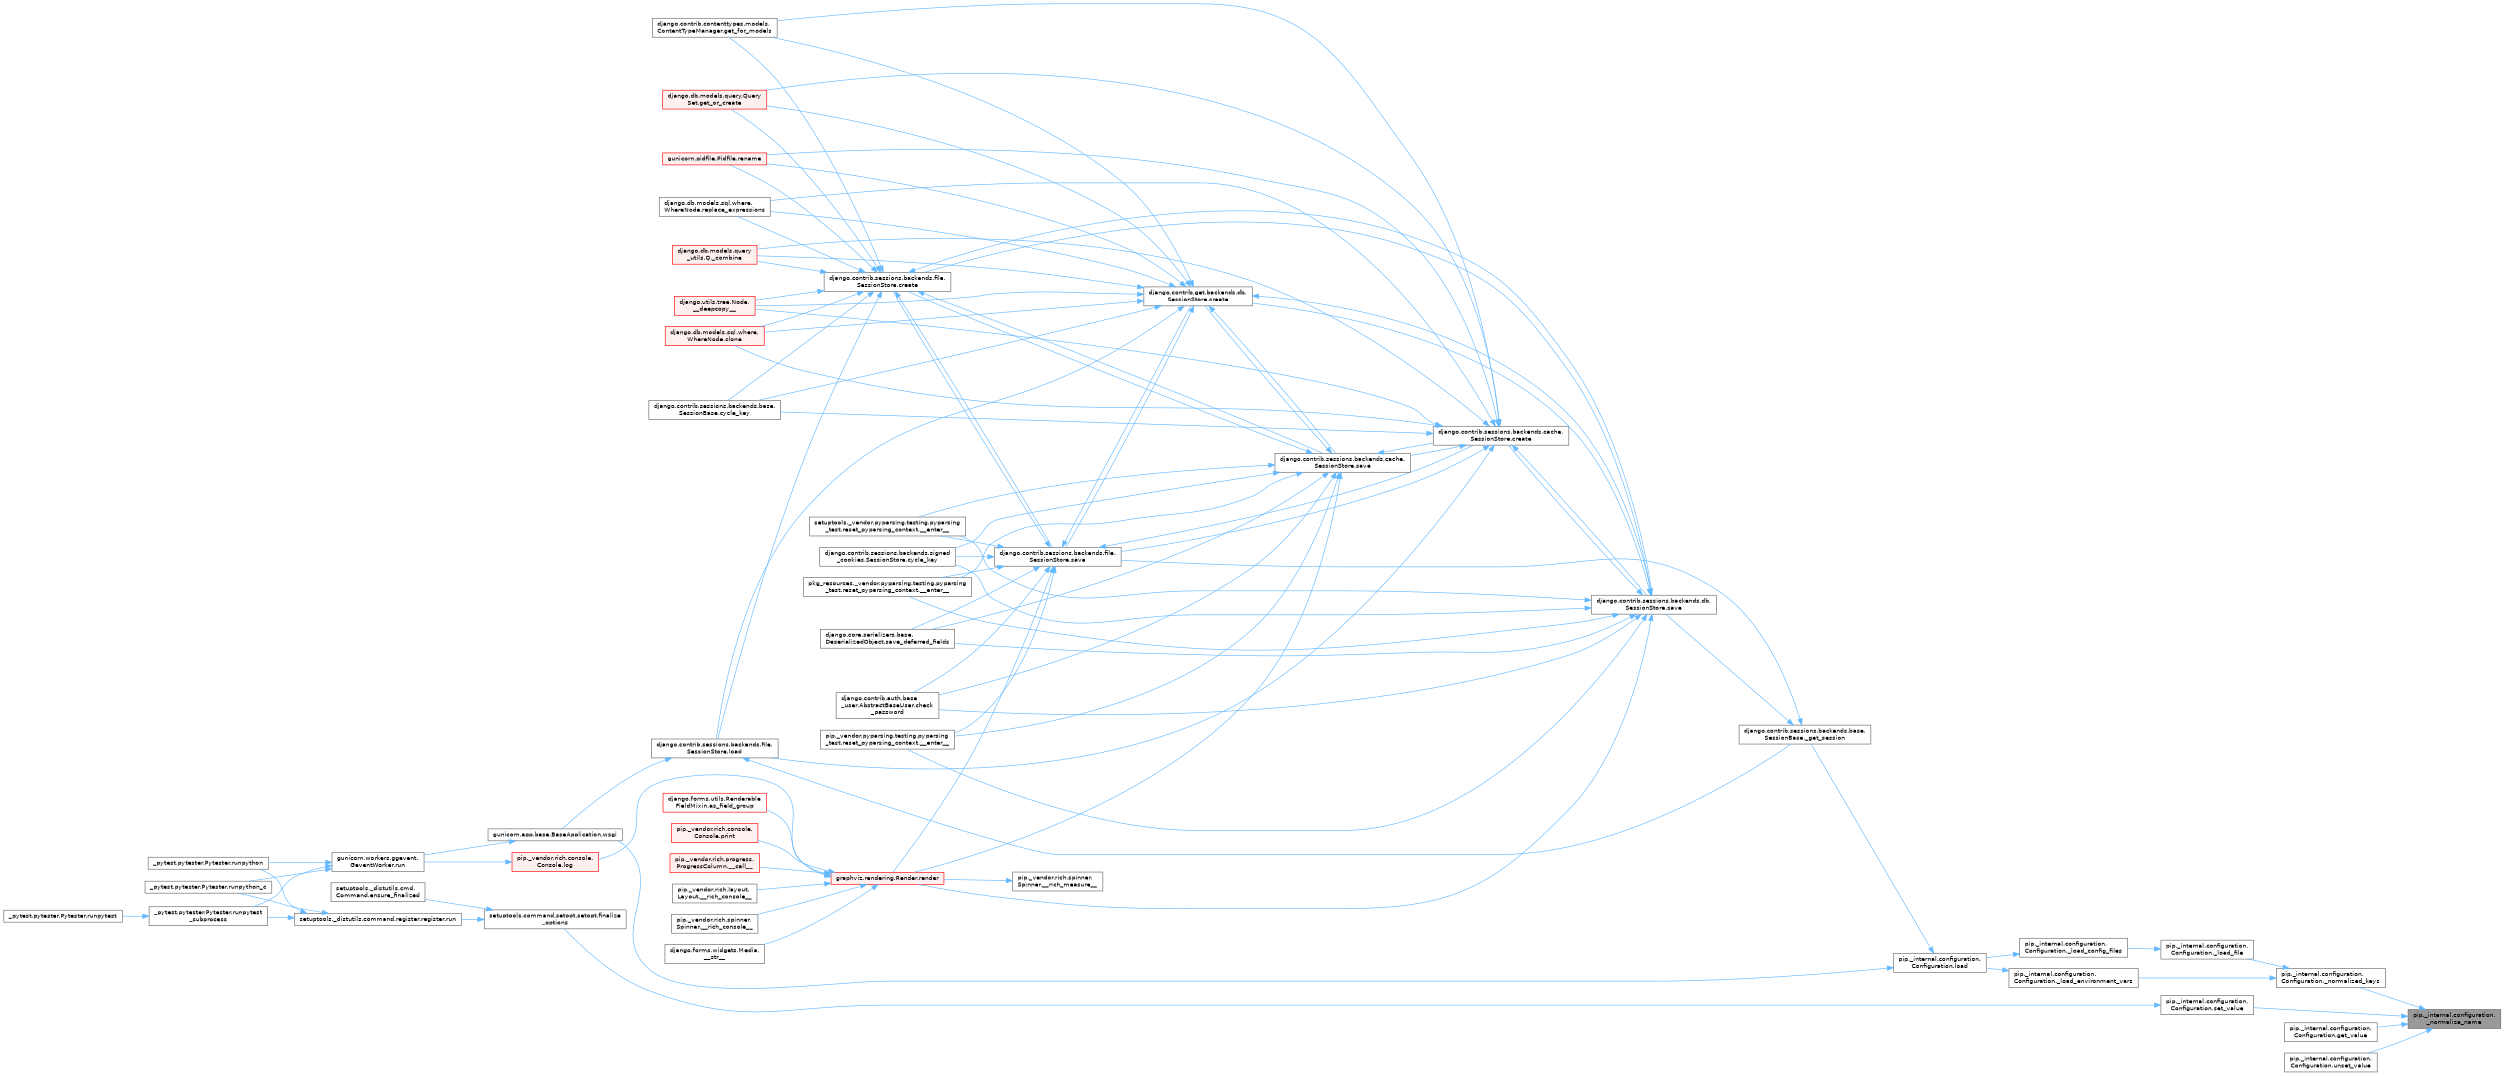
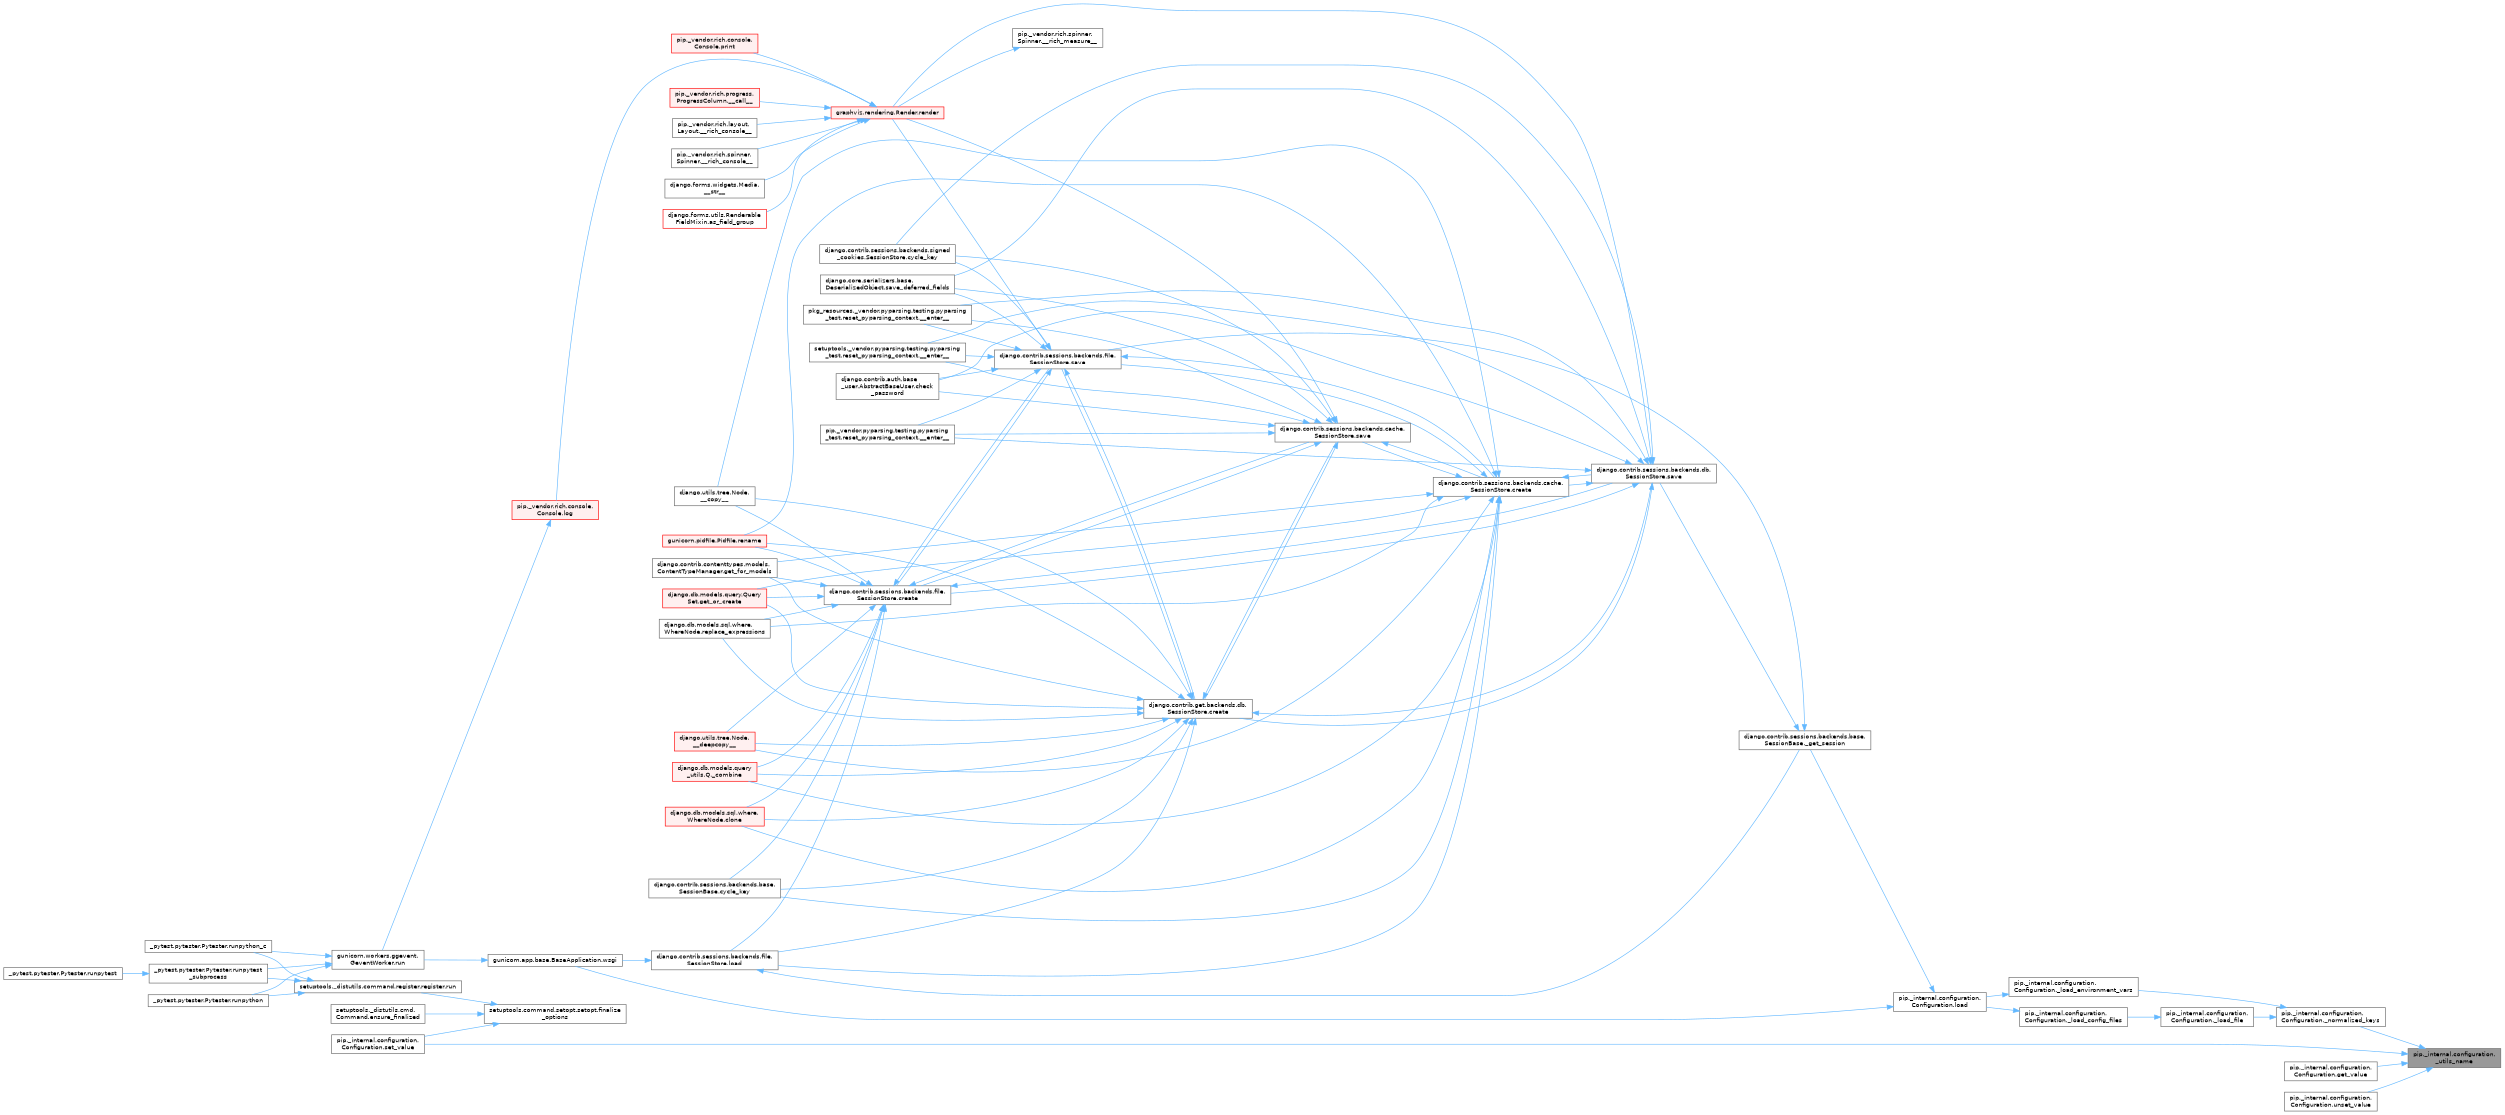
node "django.utils.tree.Node. __copy__": added
edge "setuptools.command.setopt.setopt.finalize _options" -> "pip._internal.configuration. Configuration.set_value": reversed
node "pip._internal.configuration. _normalize_name": label "pip._internal.configuration. _normalize_name" -> "pip._internal.configuration. _utils_name"
